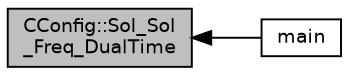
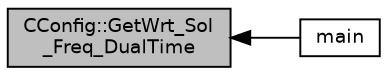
node "CConfig::Sol_Sol _Freq_DualTime": label "CConfig::Sol_Sol _Freq_DualTime" -> "CConfig::GetWrt_Sol _Freq_DualTime"
